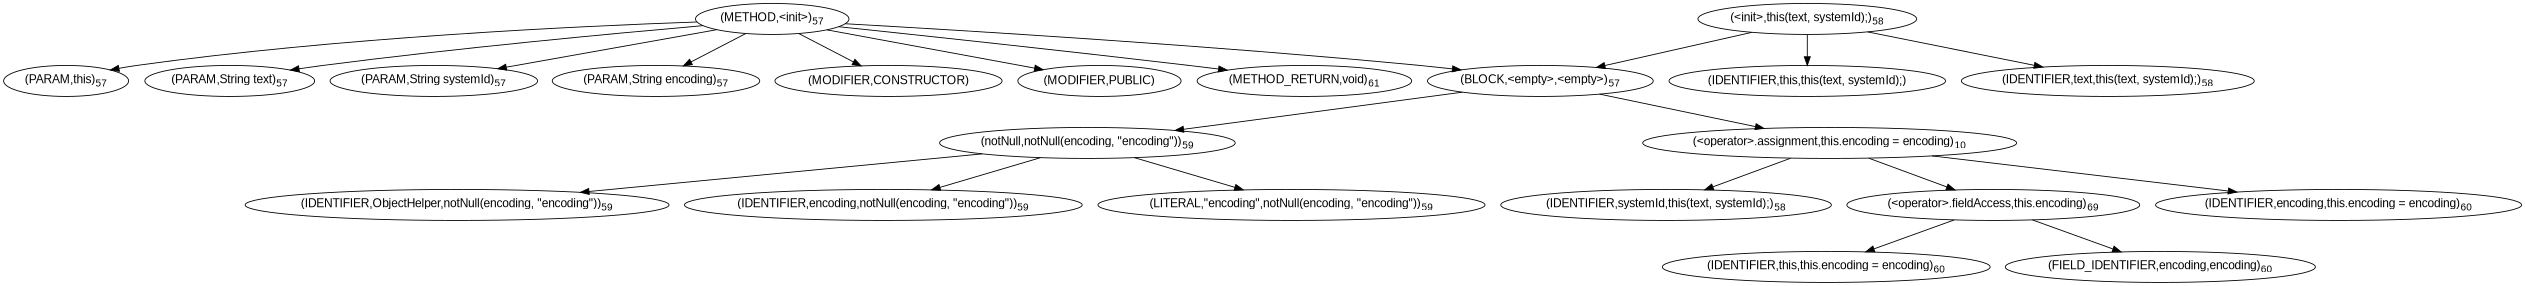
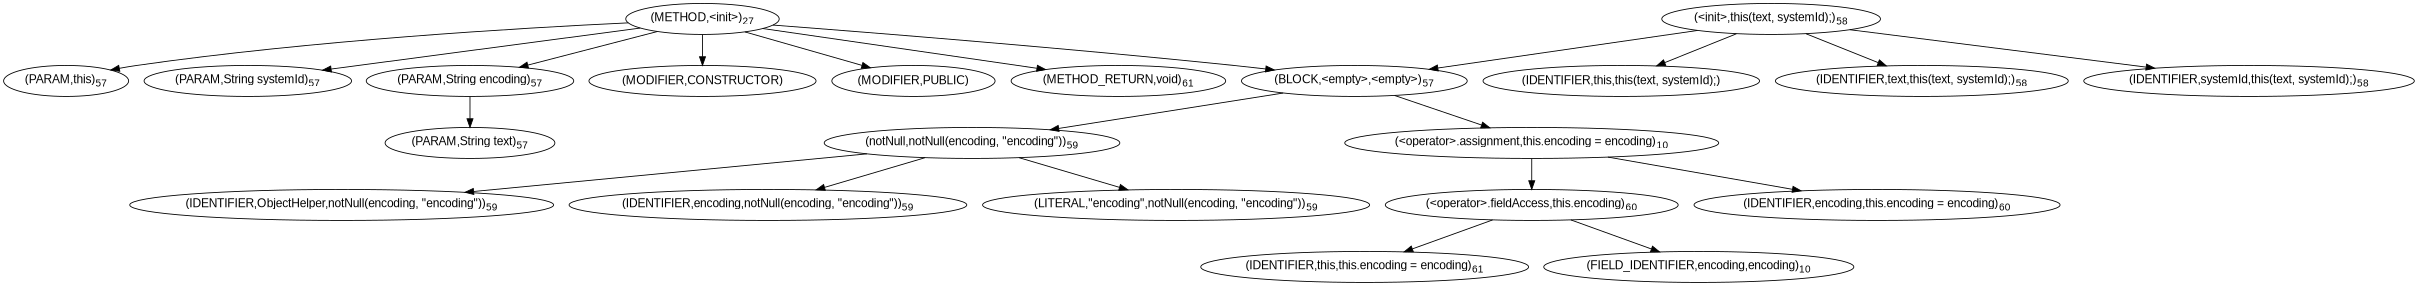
node "(METHOD,<init>)": text "57" -> "27"
edge "(METHOD,<init>)" -> "(PARAM,String text)": now "(PARAM,String encoding)" -> "(PARAM,String text)"
edge "(<operator>.assignment,this.encoding = encoding)" -> "(IDENTIFIER,systemId,this(text, systemId);)": now "(<init>,this(text, systemId);)" -> "(IDENTIFIER,systemId,this(text, systemId);)"
node "(<operator>.fieldAccess,this.encoding)": text "69" -> "60"
node "(IDENTIFIER,this,this.encoding = encoding)": text "60" -> "61"
node "(FIELD_IDENTIFIER,encoding,encoding)": text "60" -> "10"
